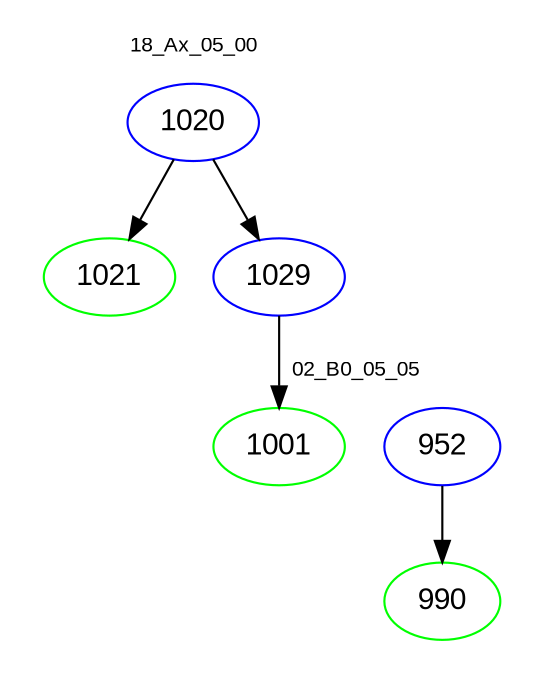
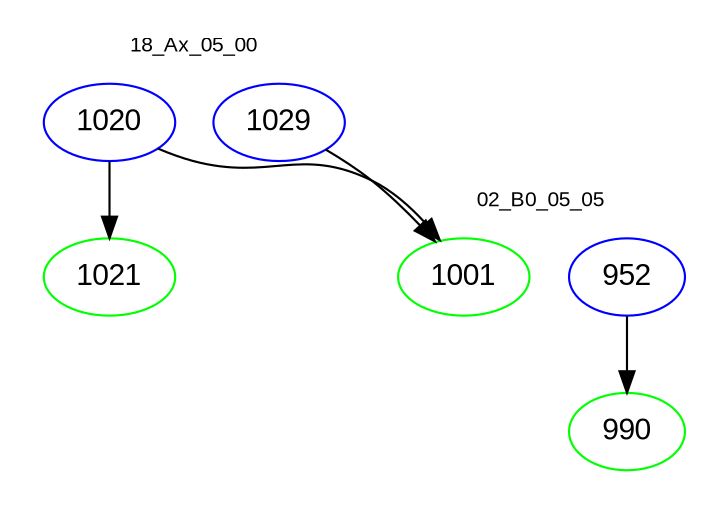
edge "1020" -> "1029": now "1020" -> "1001"
